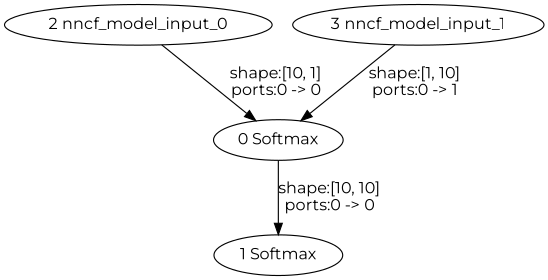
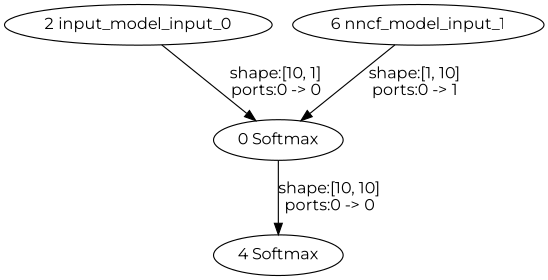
node "2 nncf_model_input_0": label "2 nncf_model_input_0" -> "2 input_model_input_0"
node "3 nncf_model_input_1": label "3 nncf_model_input_1" -> "6 nncf_model_input_1"
node "1 Softmax": label "1 Softmax" -> "4 Softmax"
